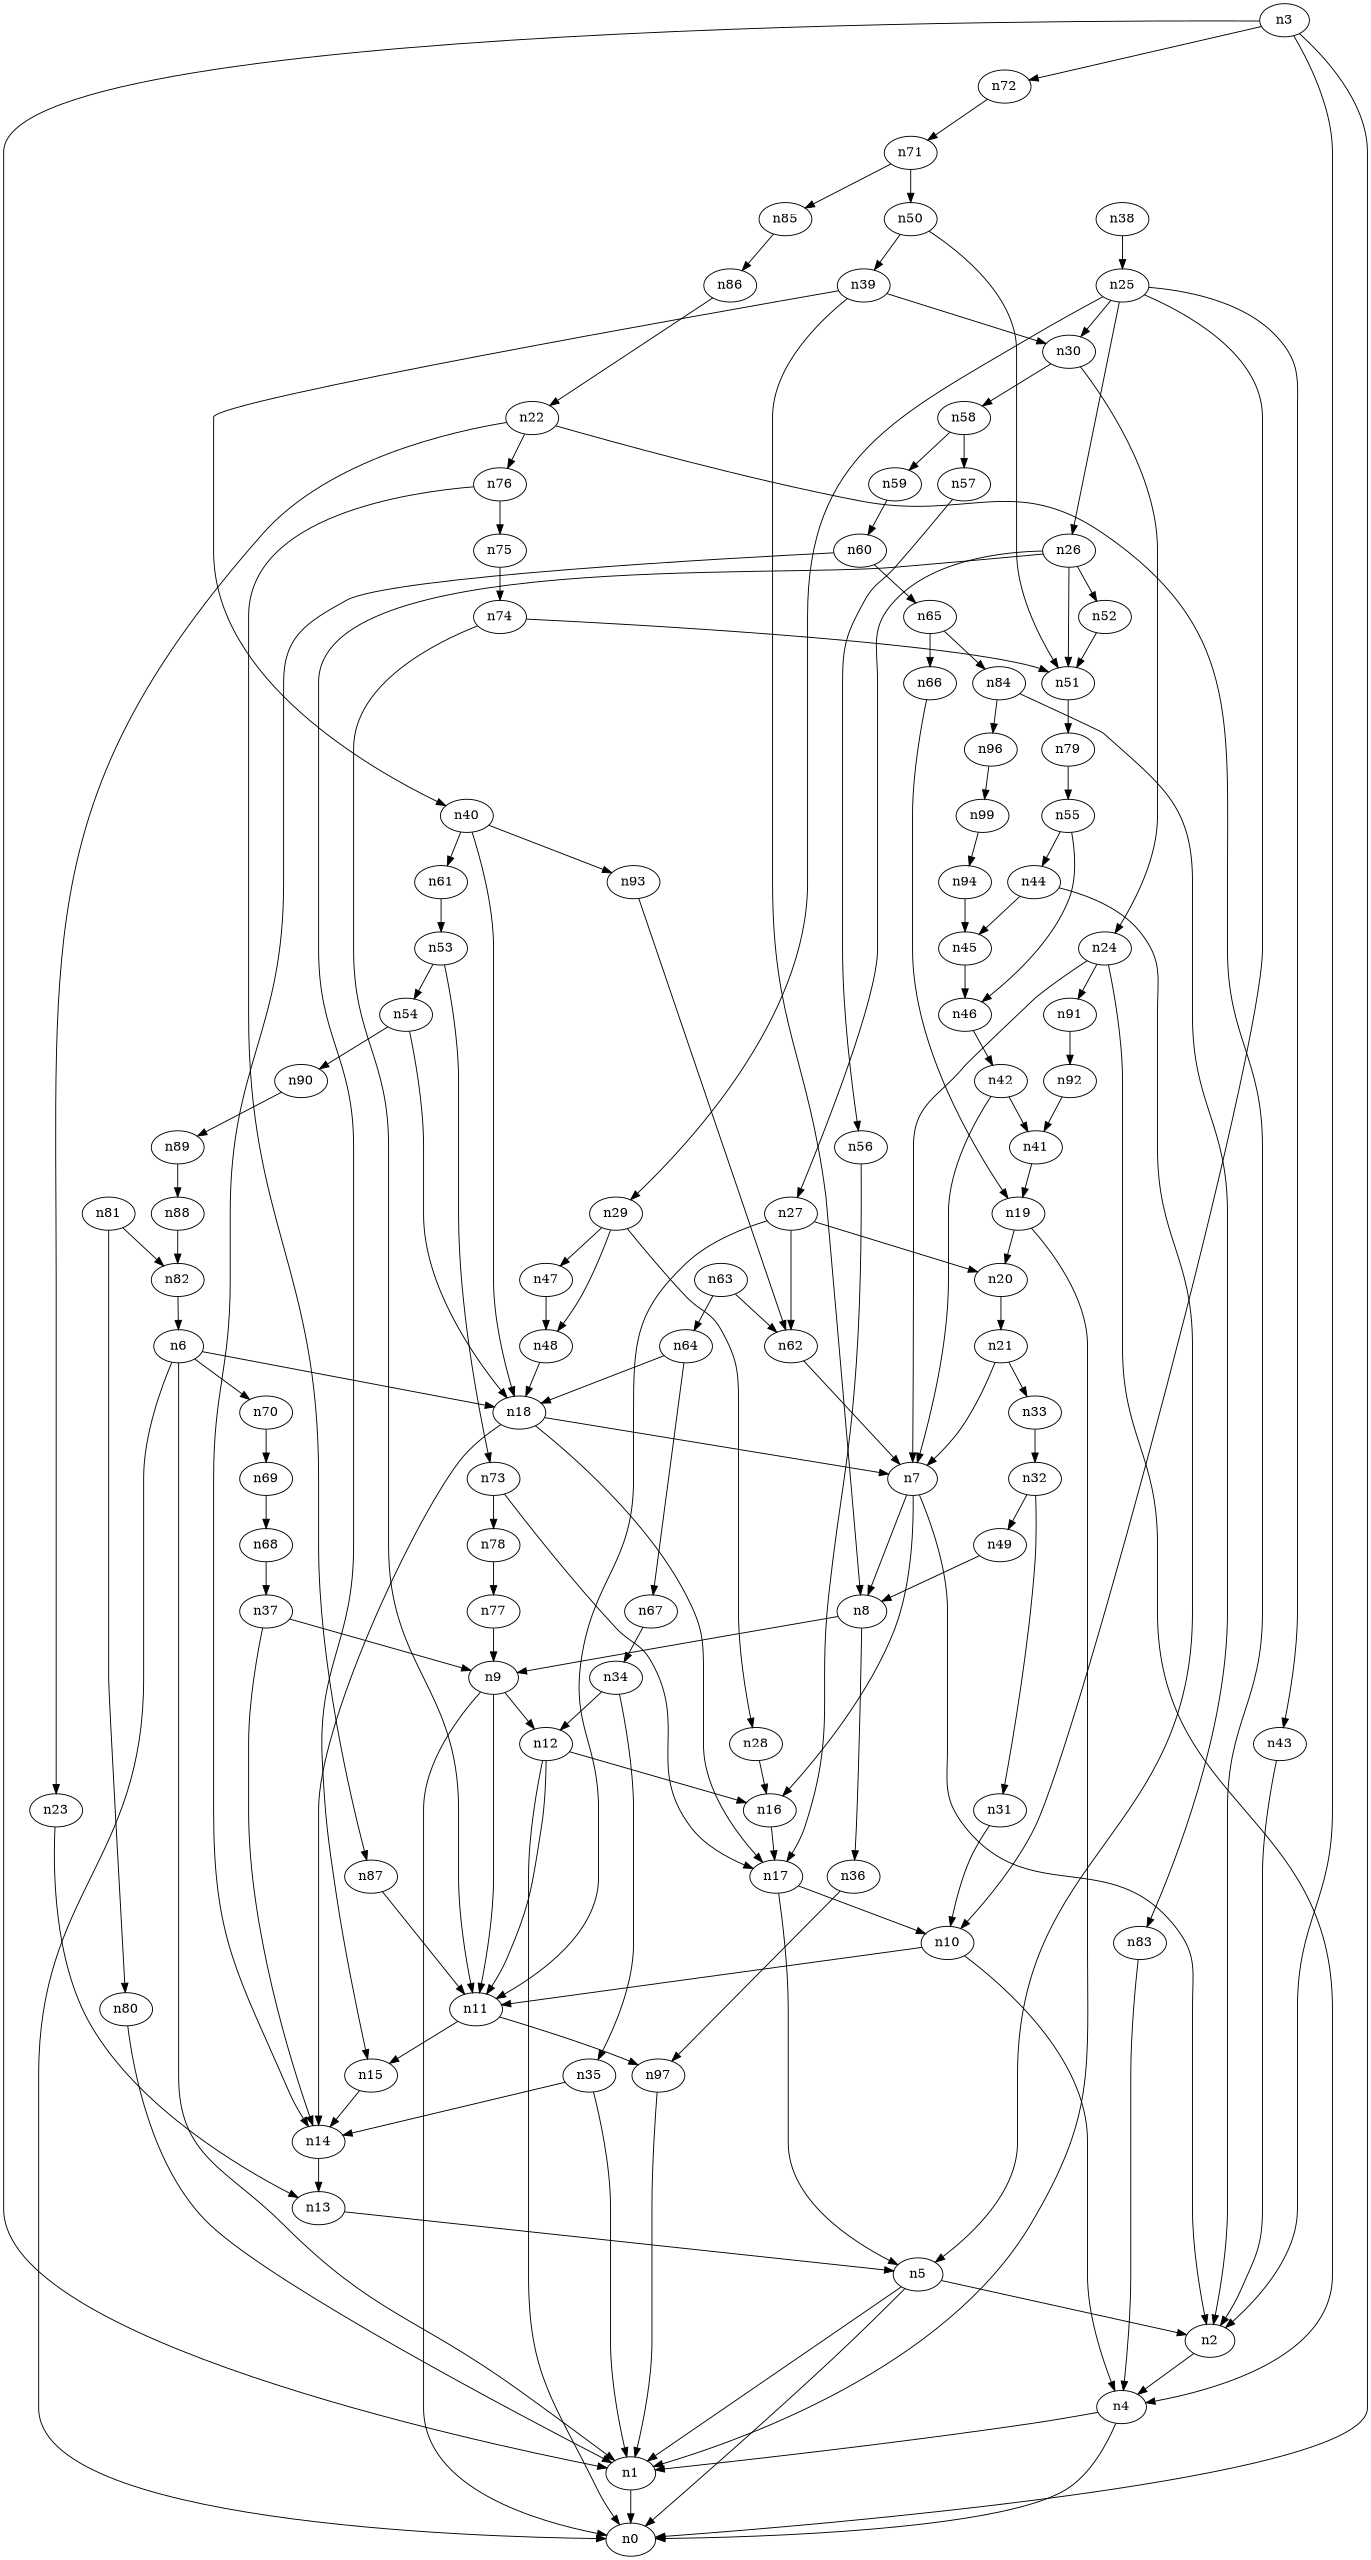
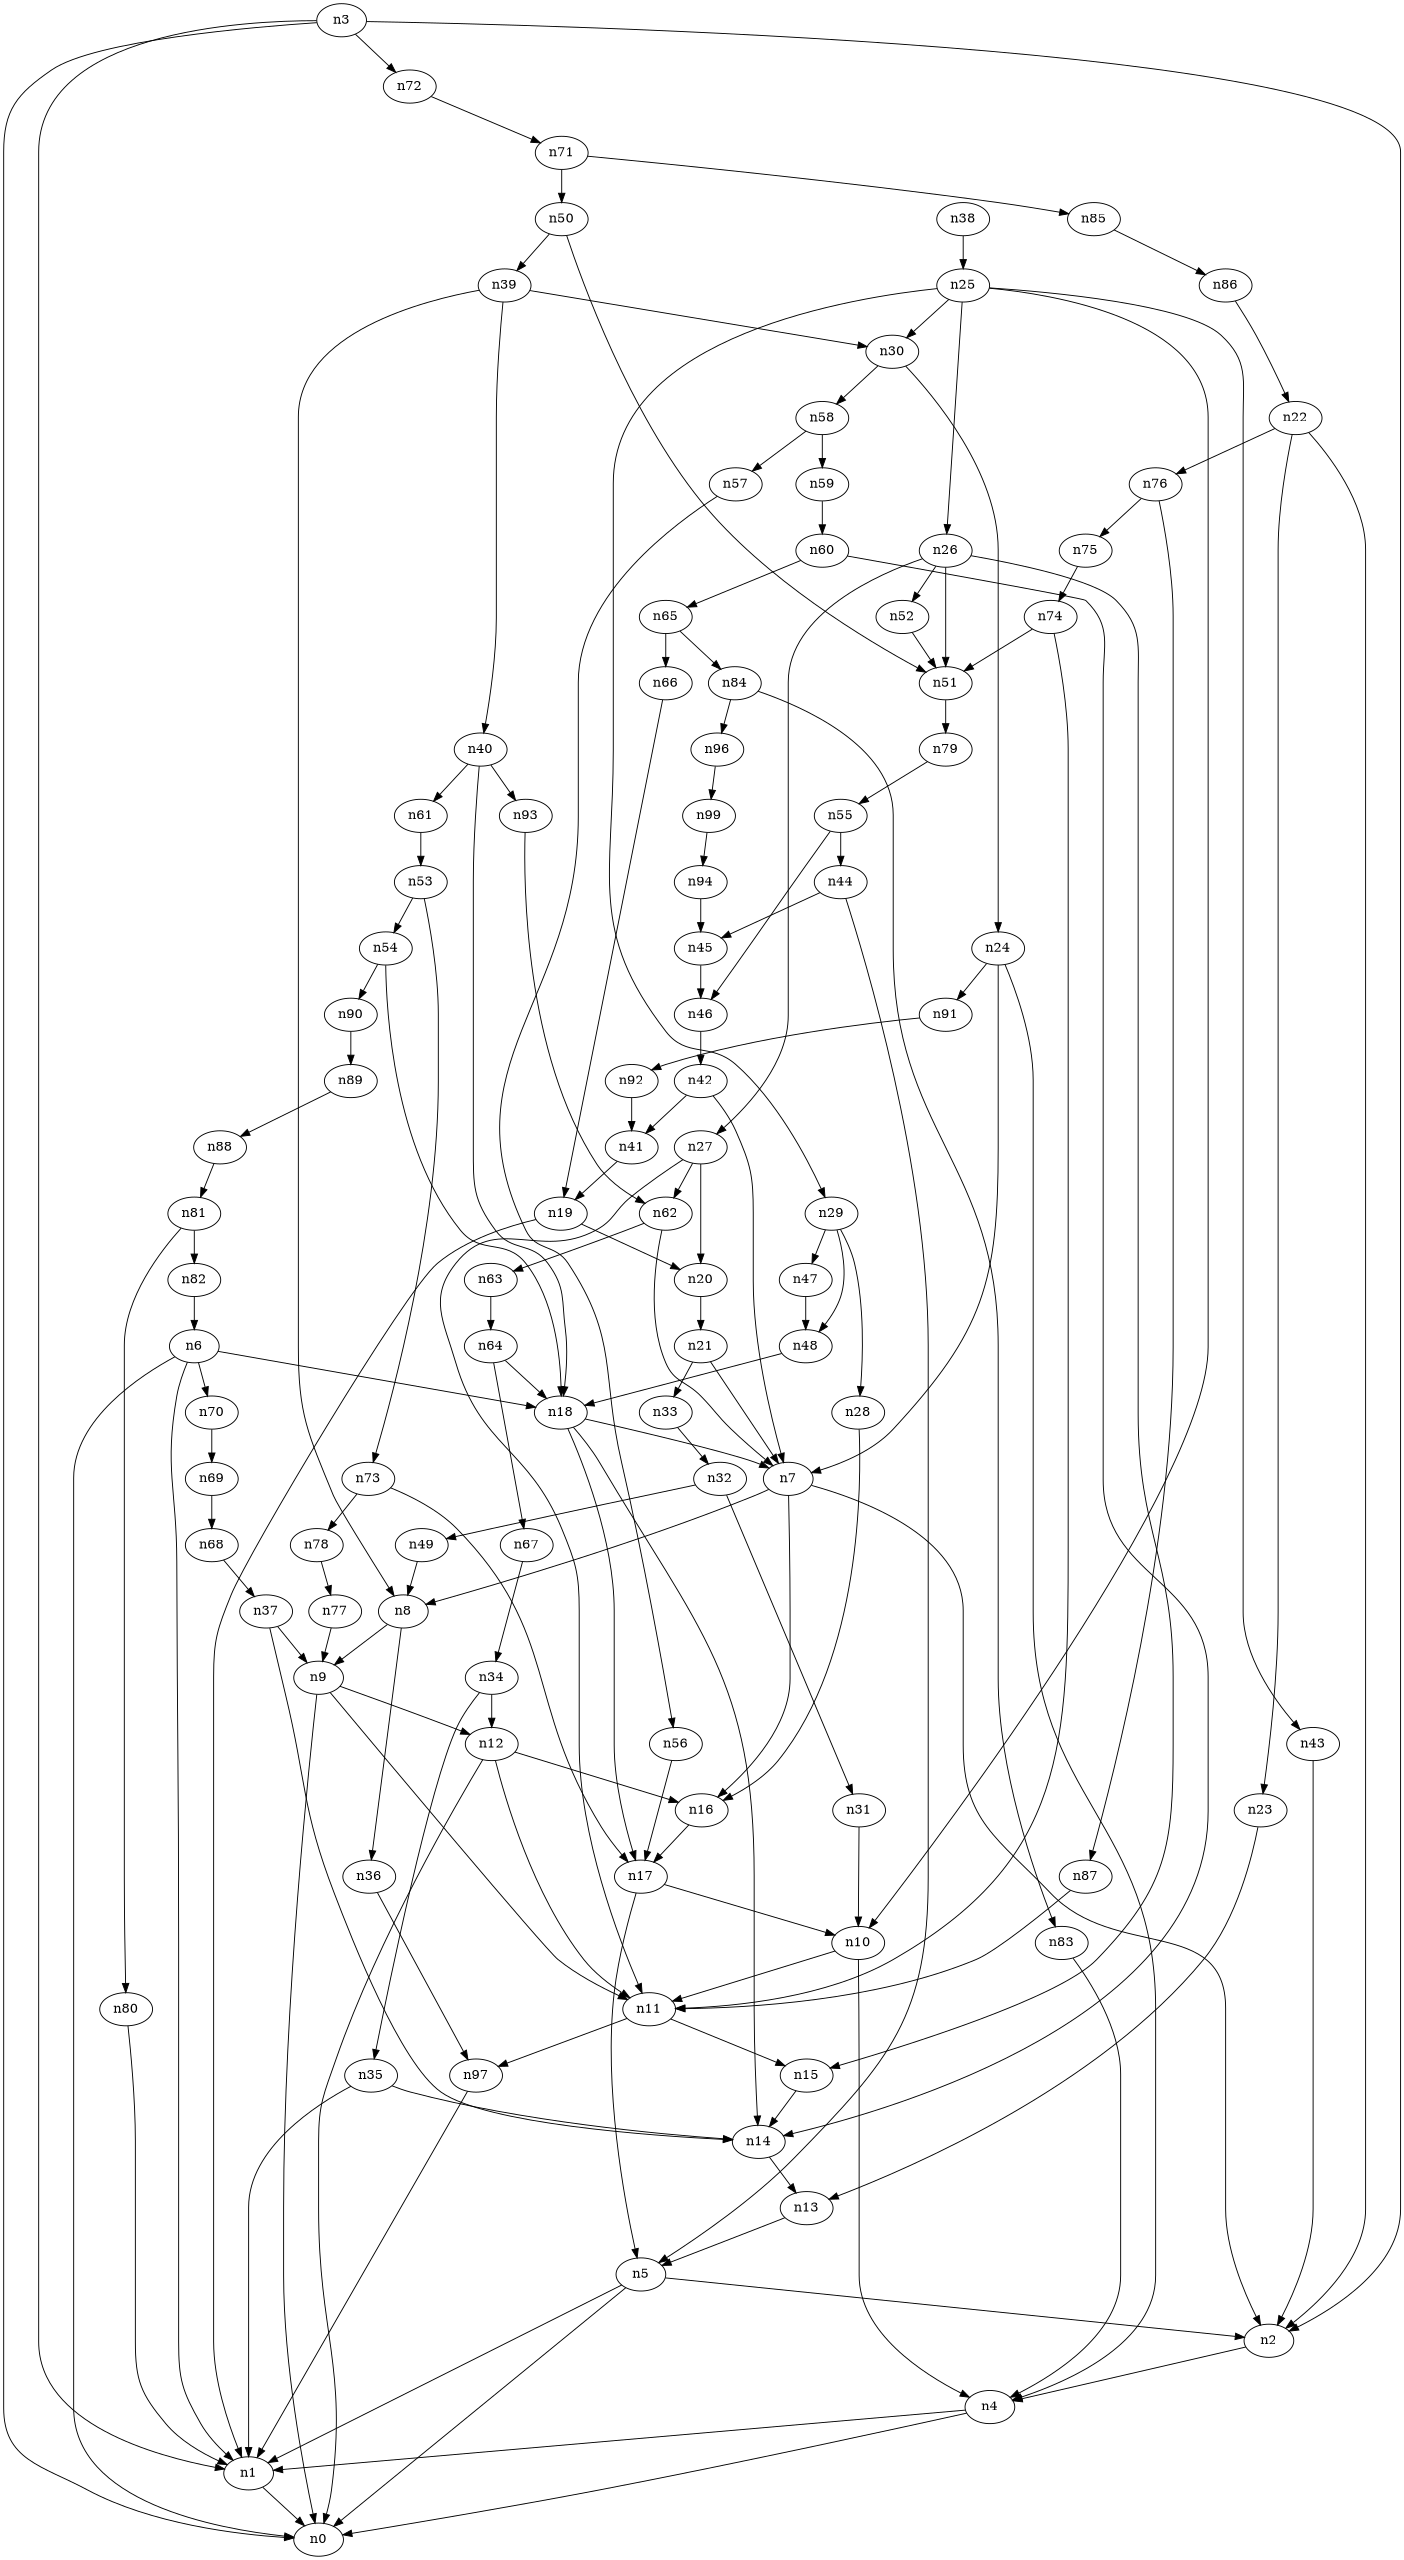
edge "n88" -> "n82": now "n88" -> "n81"
edge "n63" -> "n62": reversed
